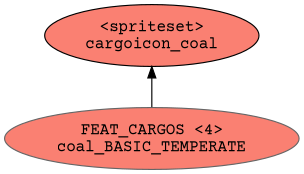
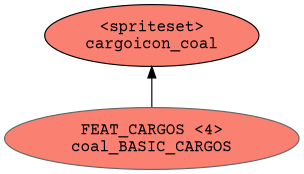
node "FEAT_CARGOS <4> coal_BASIC_TEMPERATE": label "FEAT_CARGOS <4> coal_BASIC_TEMPERATE" -> "FEAT_CARGOS <4> coal_BASIC_CARGOS"
